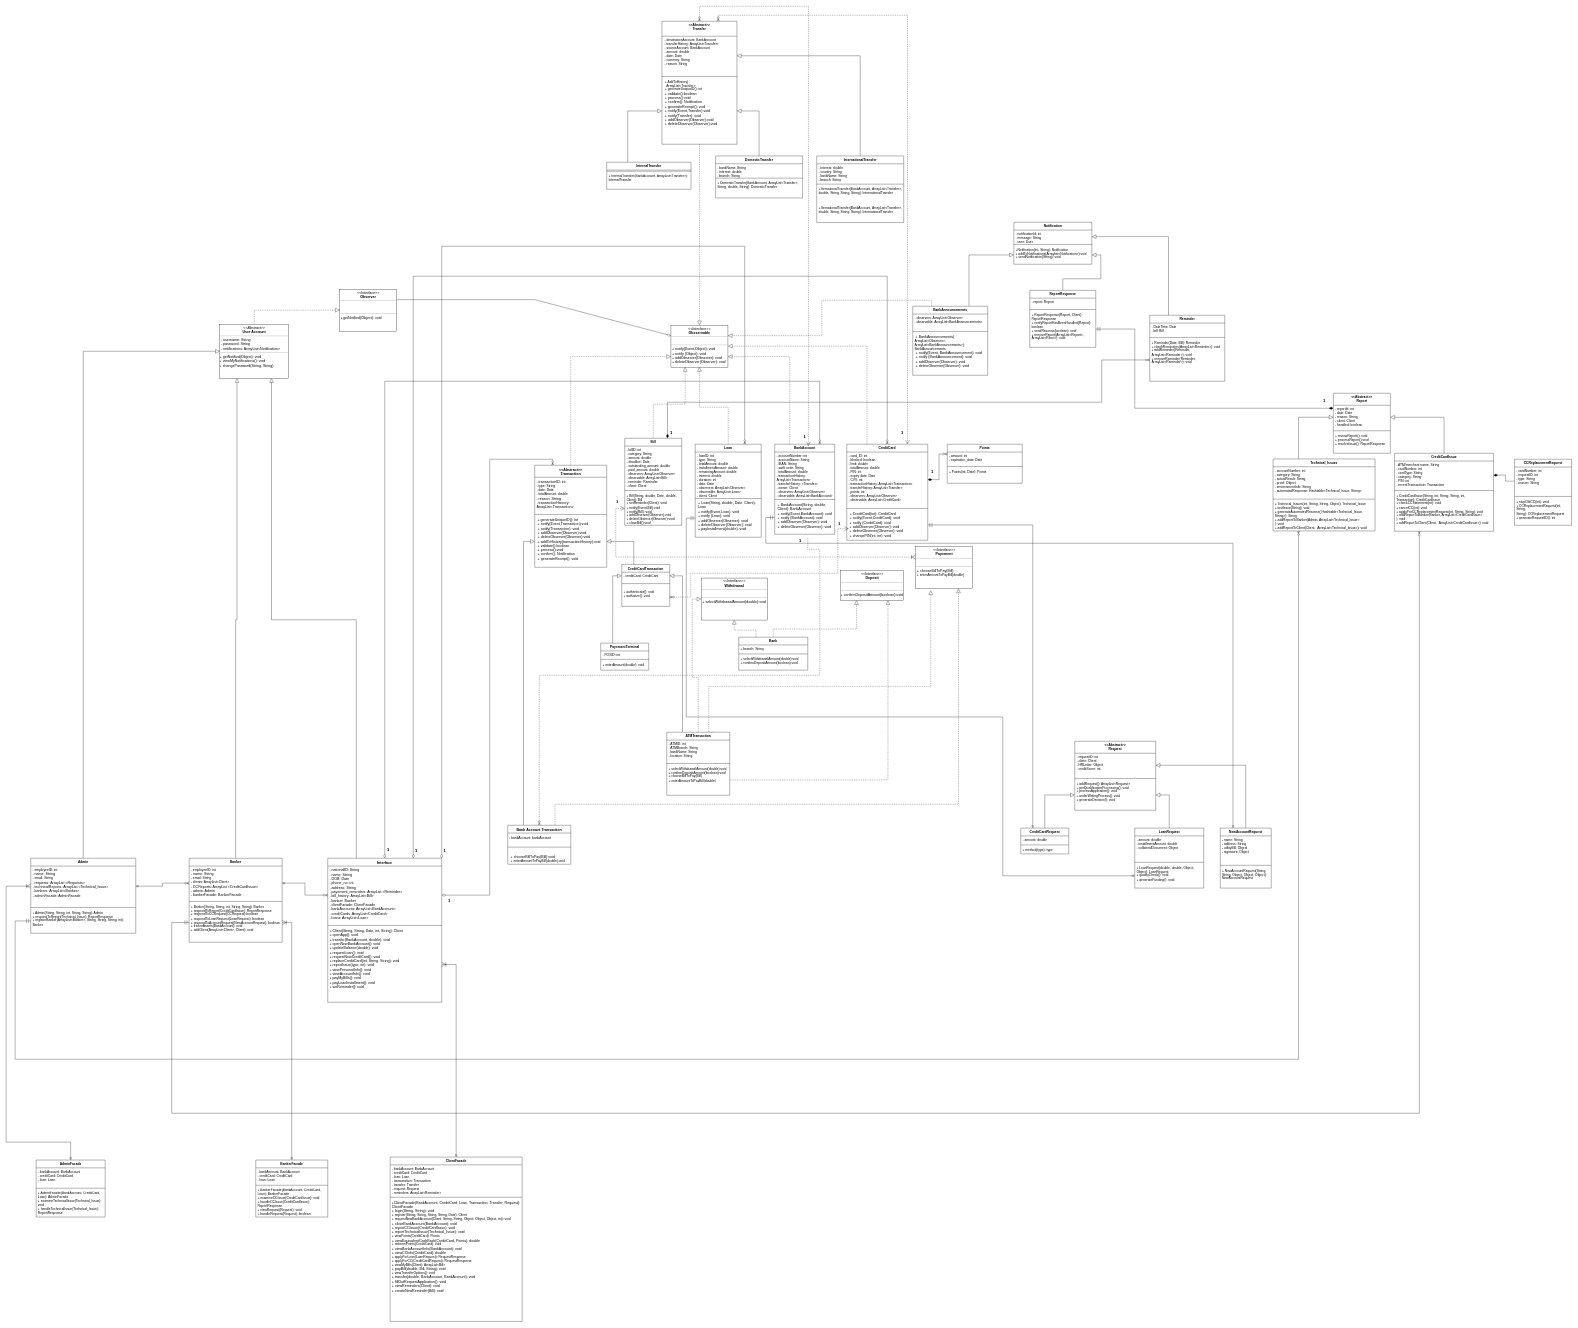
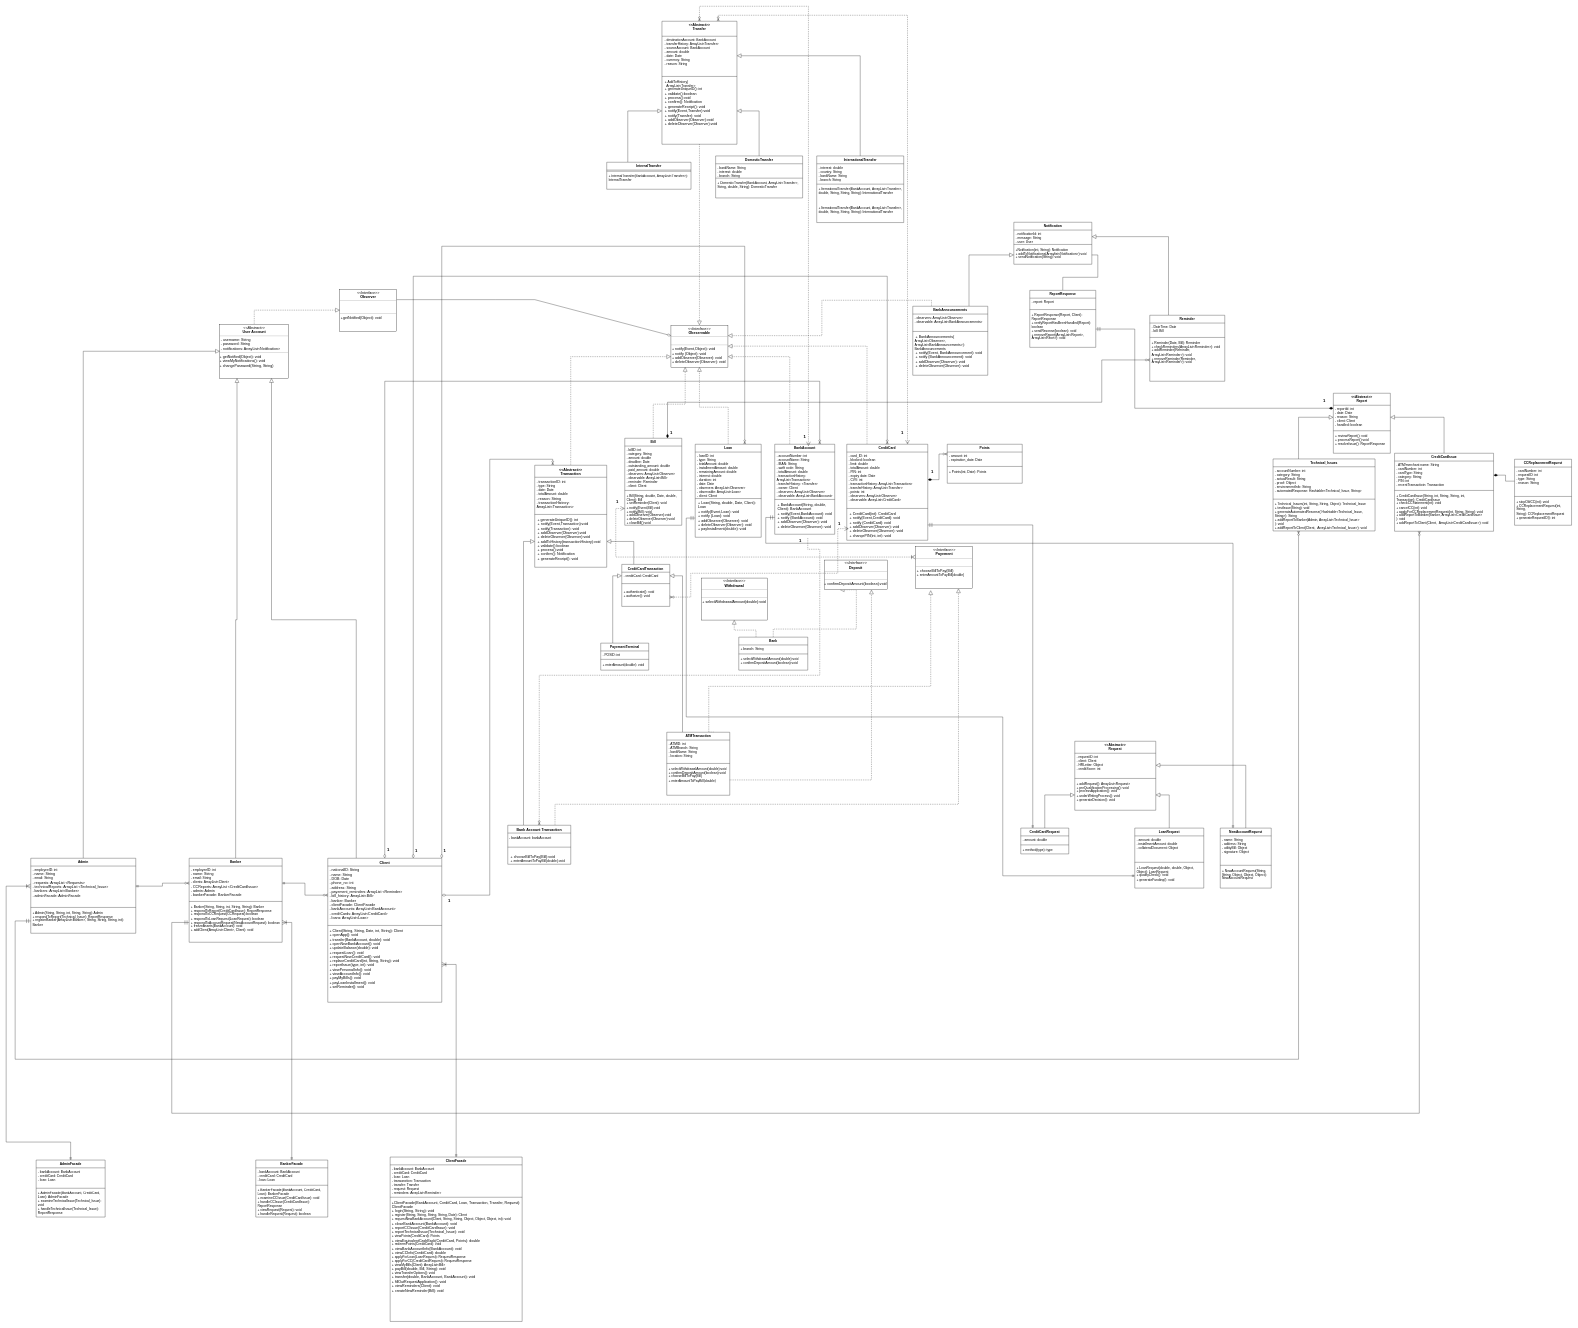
edge "ReportResponse" -> "+Notification(int, String): Notification + addToNotifications(Arraylist<Notification>):void + sendNotification(String): void": arrowhead block -> none
node "<<Interface>> Deposit + confirmDepositAmount(boolean):void": moved (872, 585) -> (856, 575)
edge "ATMTransaction" -> "<<Interface>> Withdrawal + selectWithdrawalAmount(double):void": removed
node "Interface": label "Interface" -> "Client"
